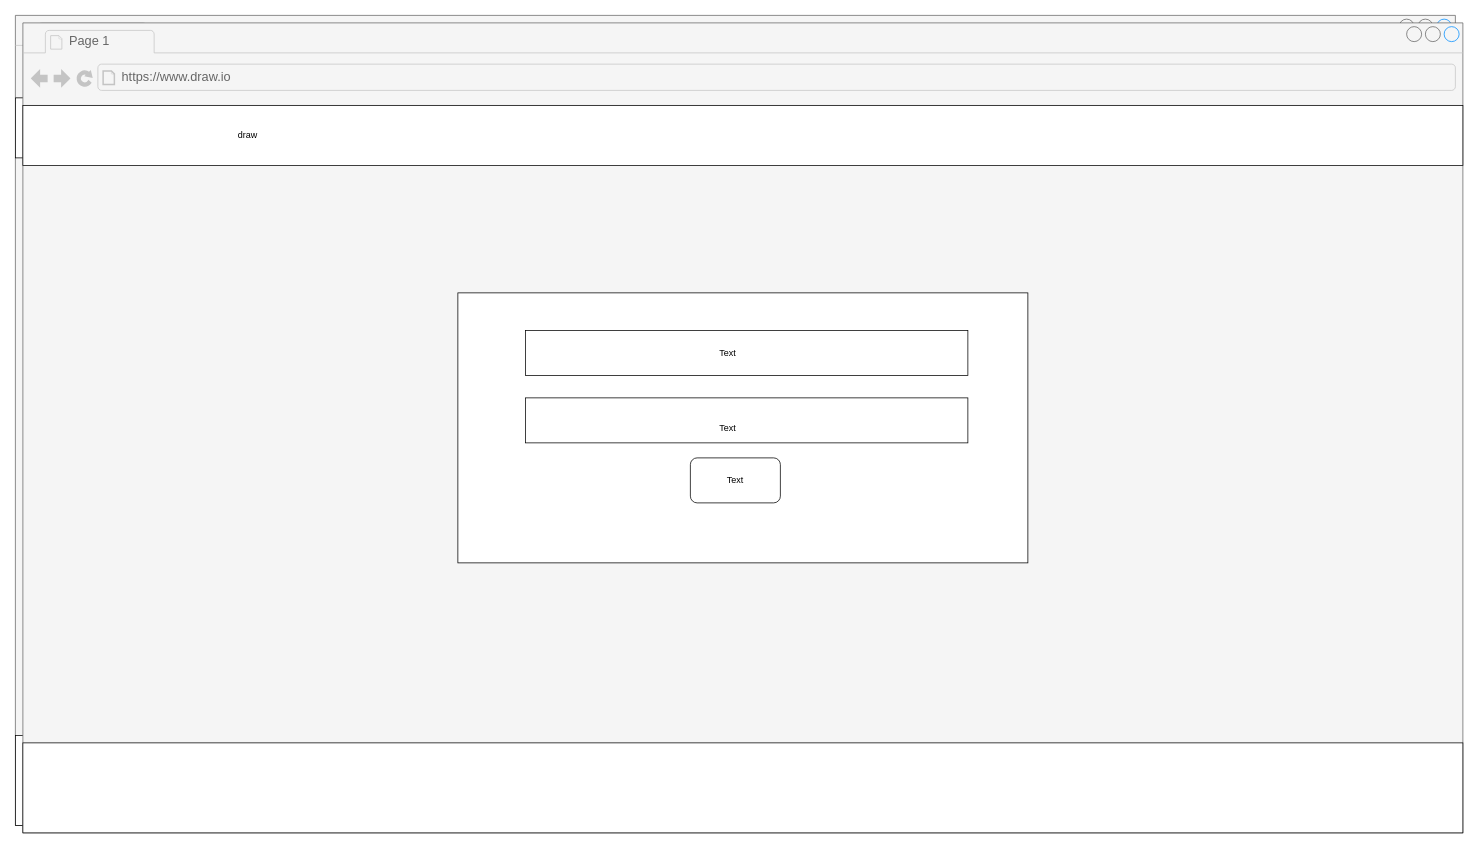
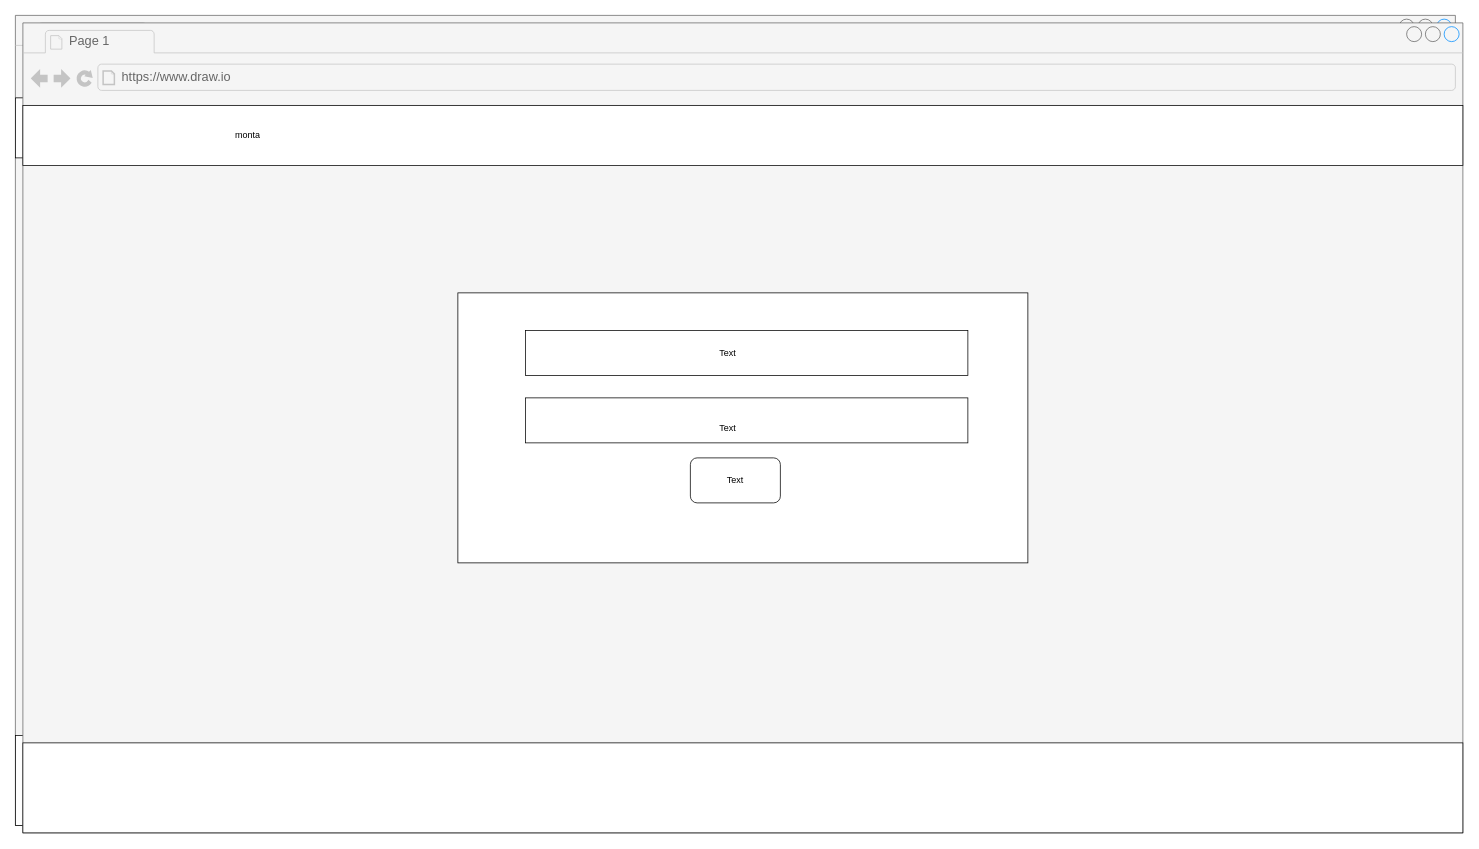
node "draw": label "draw" -> "monta"
